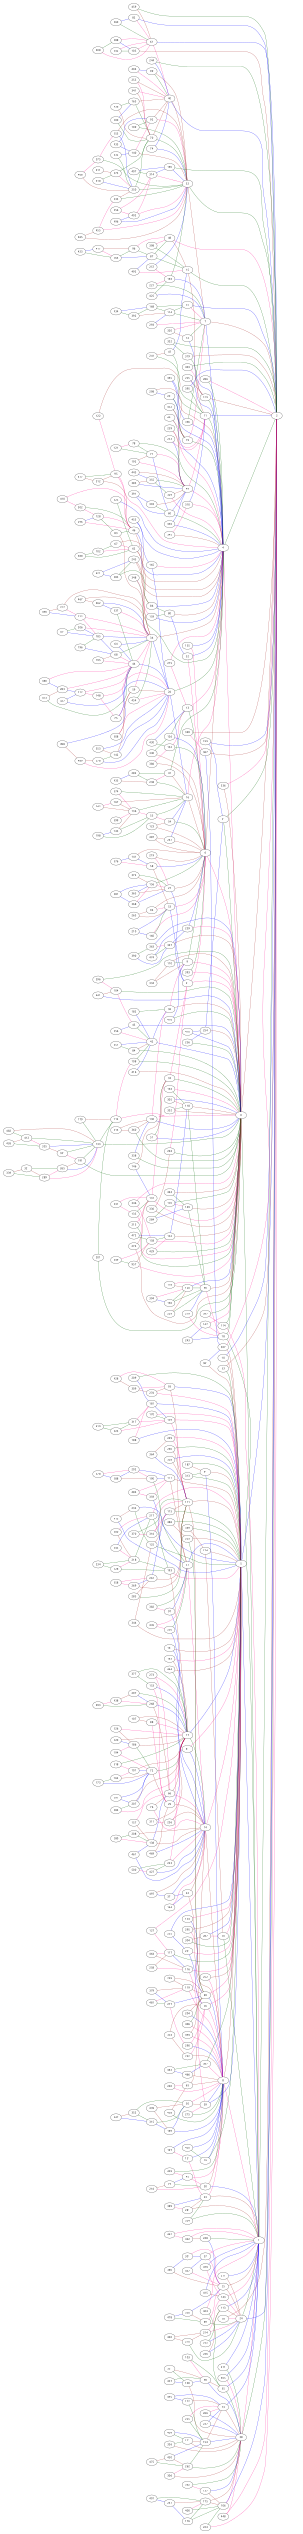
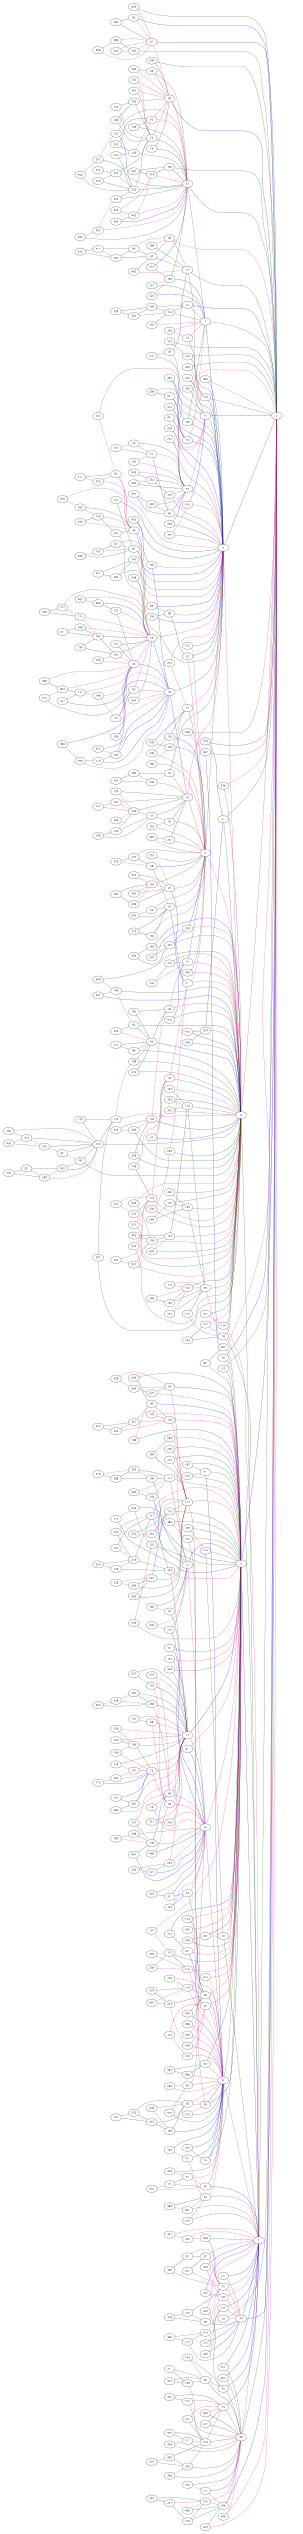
edge "395" -- "2": color blue -> deeppink
edge "245" -- "86": removed
